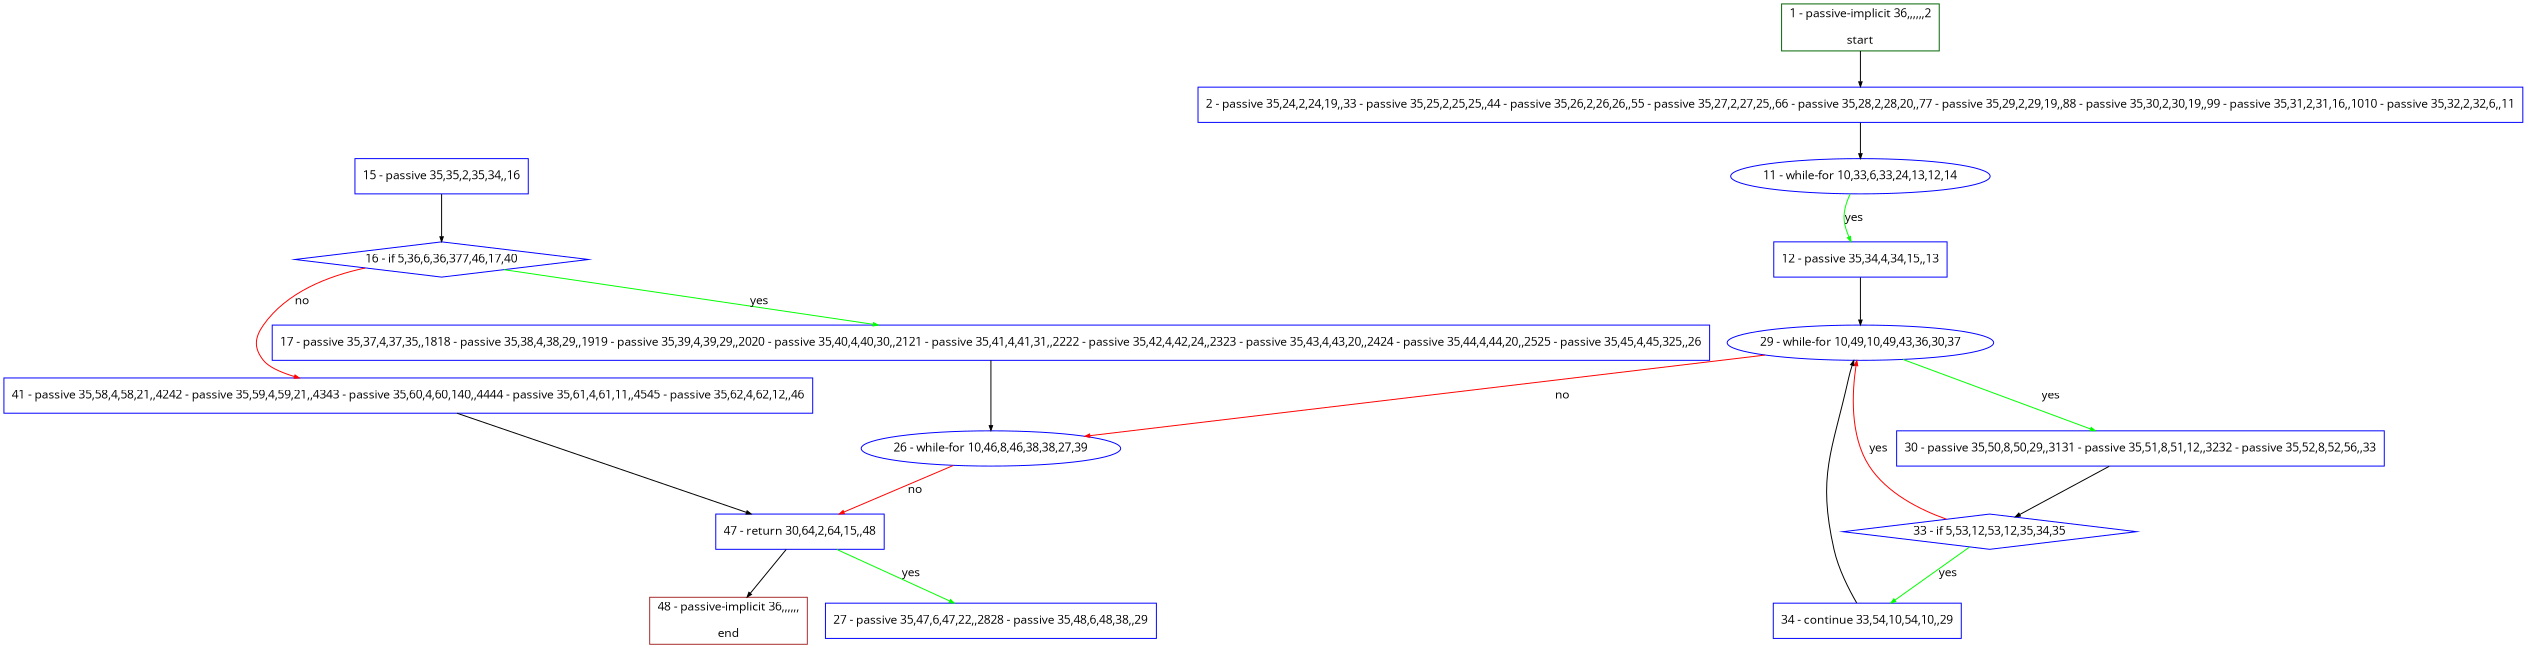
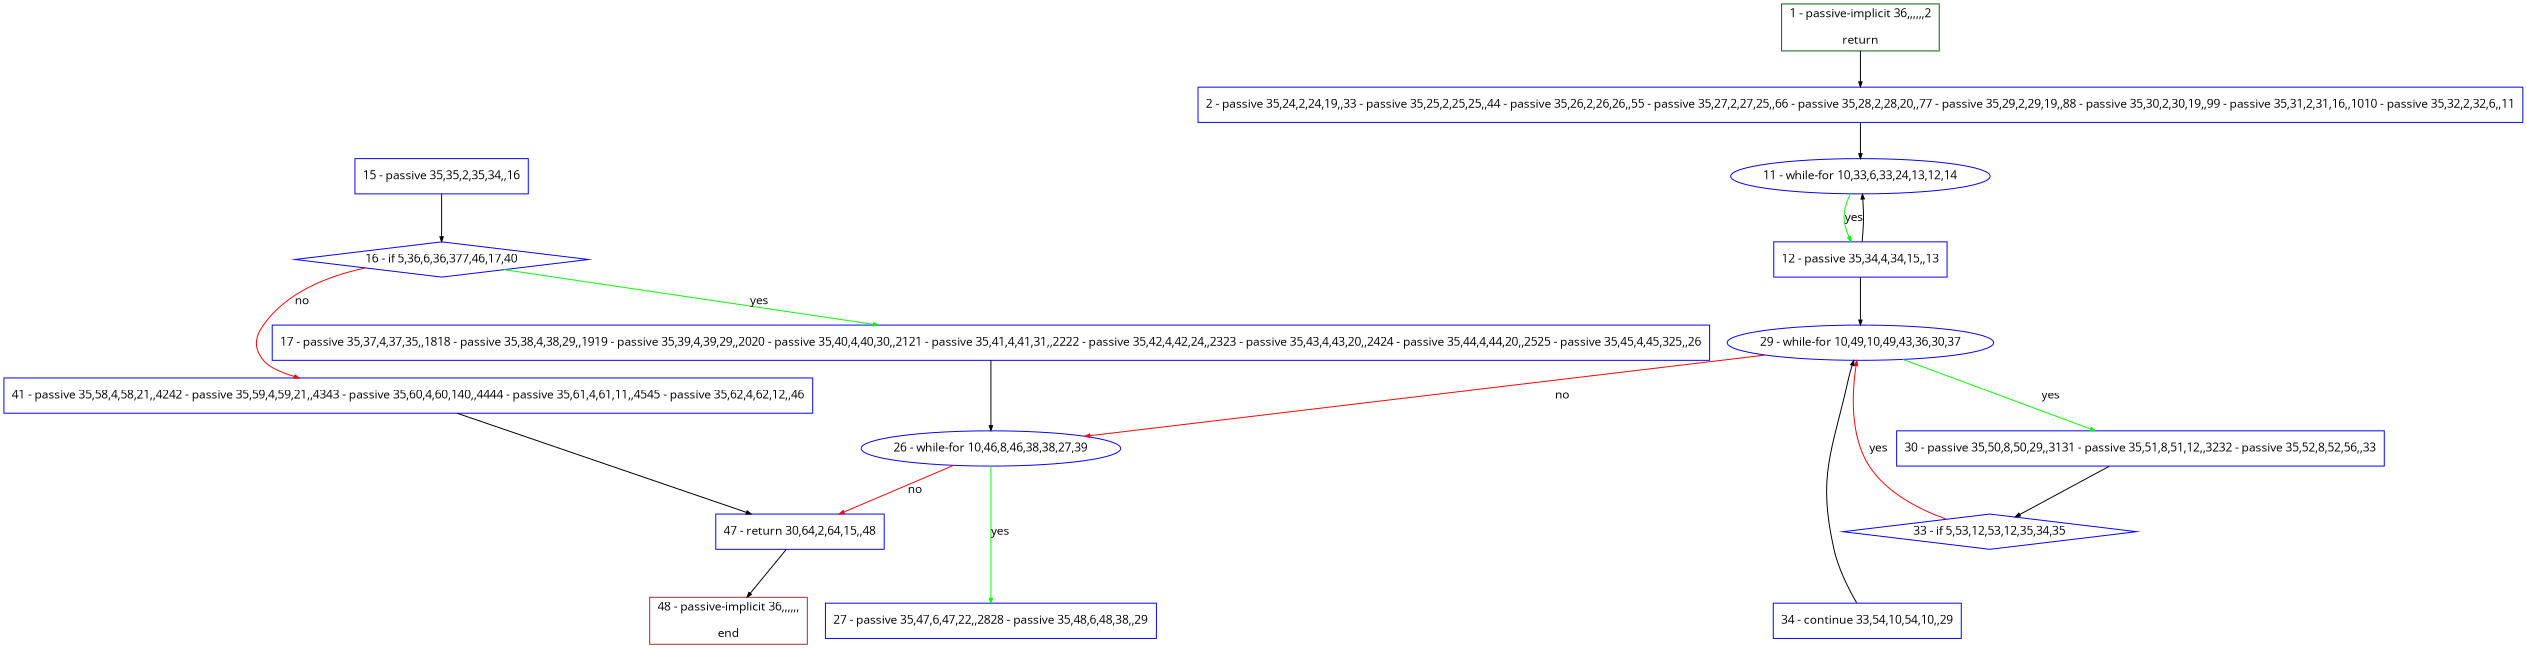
node "1 - passive-implicit 36,,,,,,2 start": label "1 - passive-implicit 36,,,,,,2 start" -> "1 - passive-implicit 36,,,,,,2 return"
edge "12 - passive 35,34,4,34,15,,13" -> "11 - while-for 10,33,6,33,24,13,12,14": added
edge "33 - if 5,53,12,53,12,35,34,35" -> "34 - continue 33,54,10,54,10,,29": removed, label "yes"
edge "47 - return 30,64,2,64,15,,48" -> "27 - passive 35,47,6,47,22,,2828 - passive 35,48,6,48,38,,29": now "26 - while-for 10,46,8,46,38,38,27,39" -> "27 - passive 35,47,6,47,22,,2828 - passive 35,48,6,48,38,,29"
